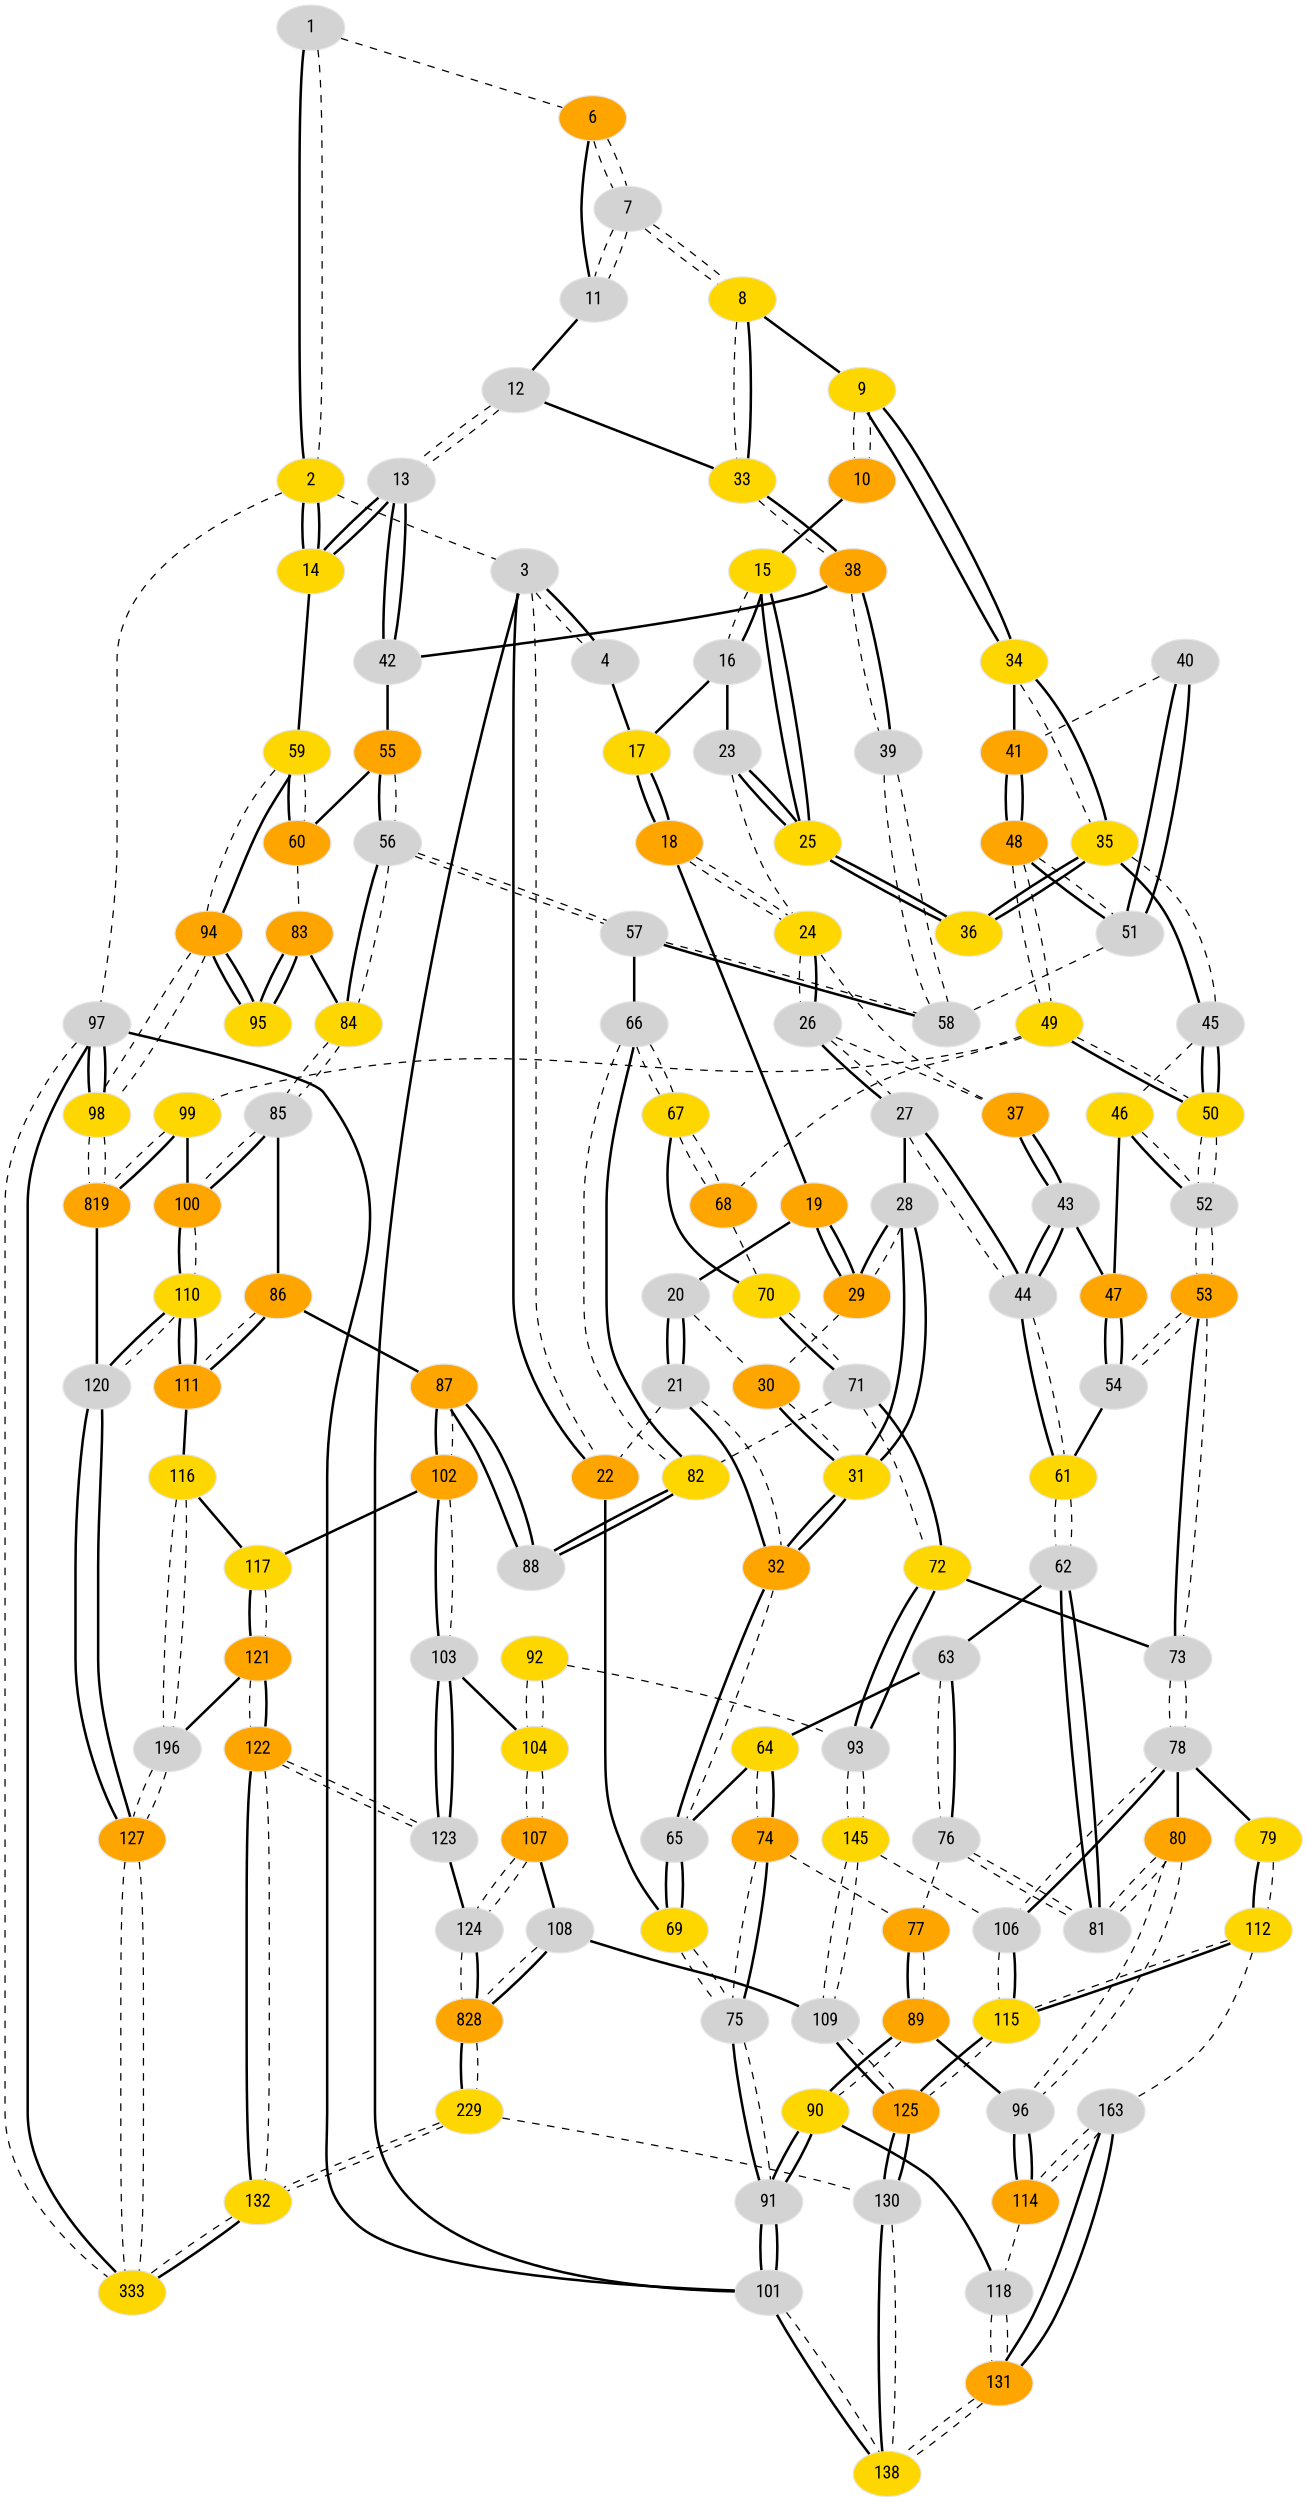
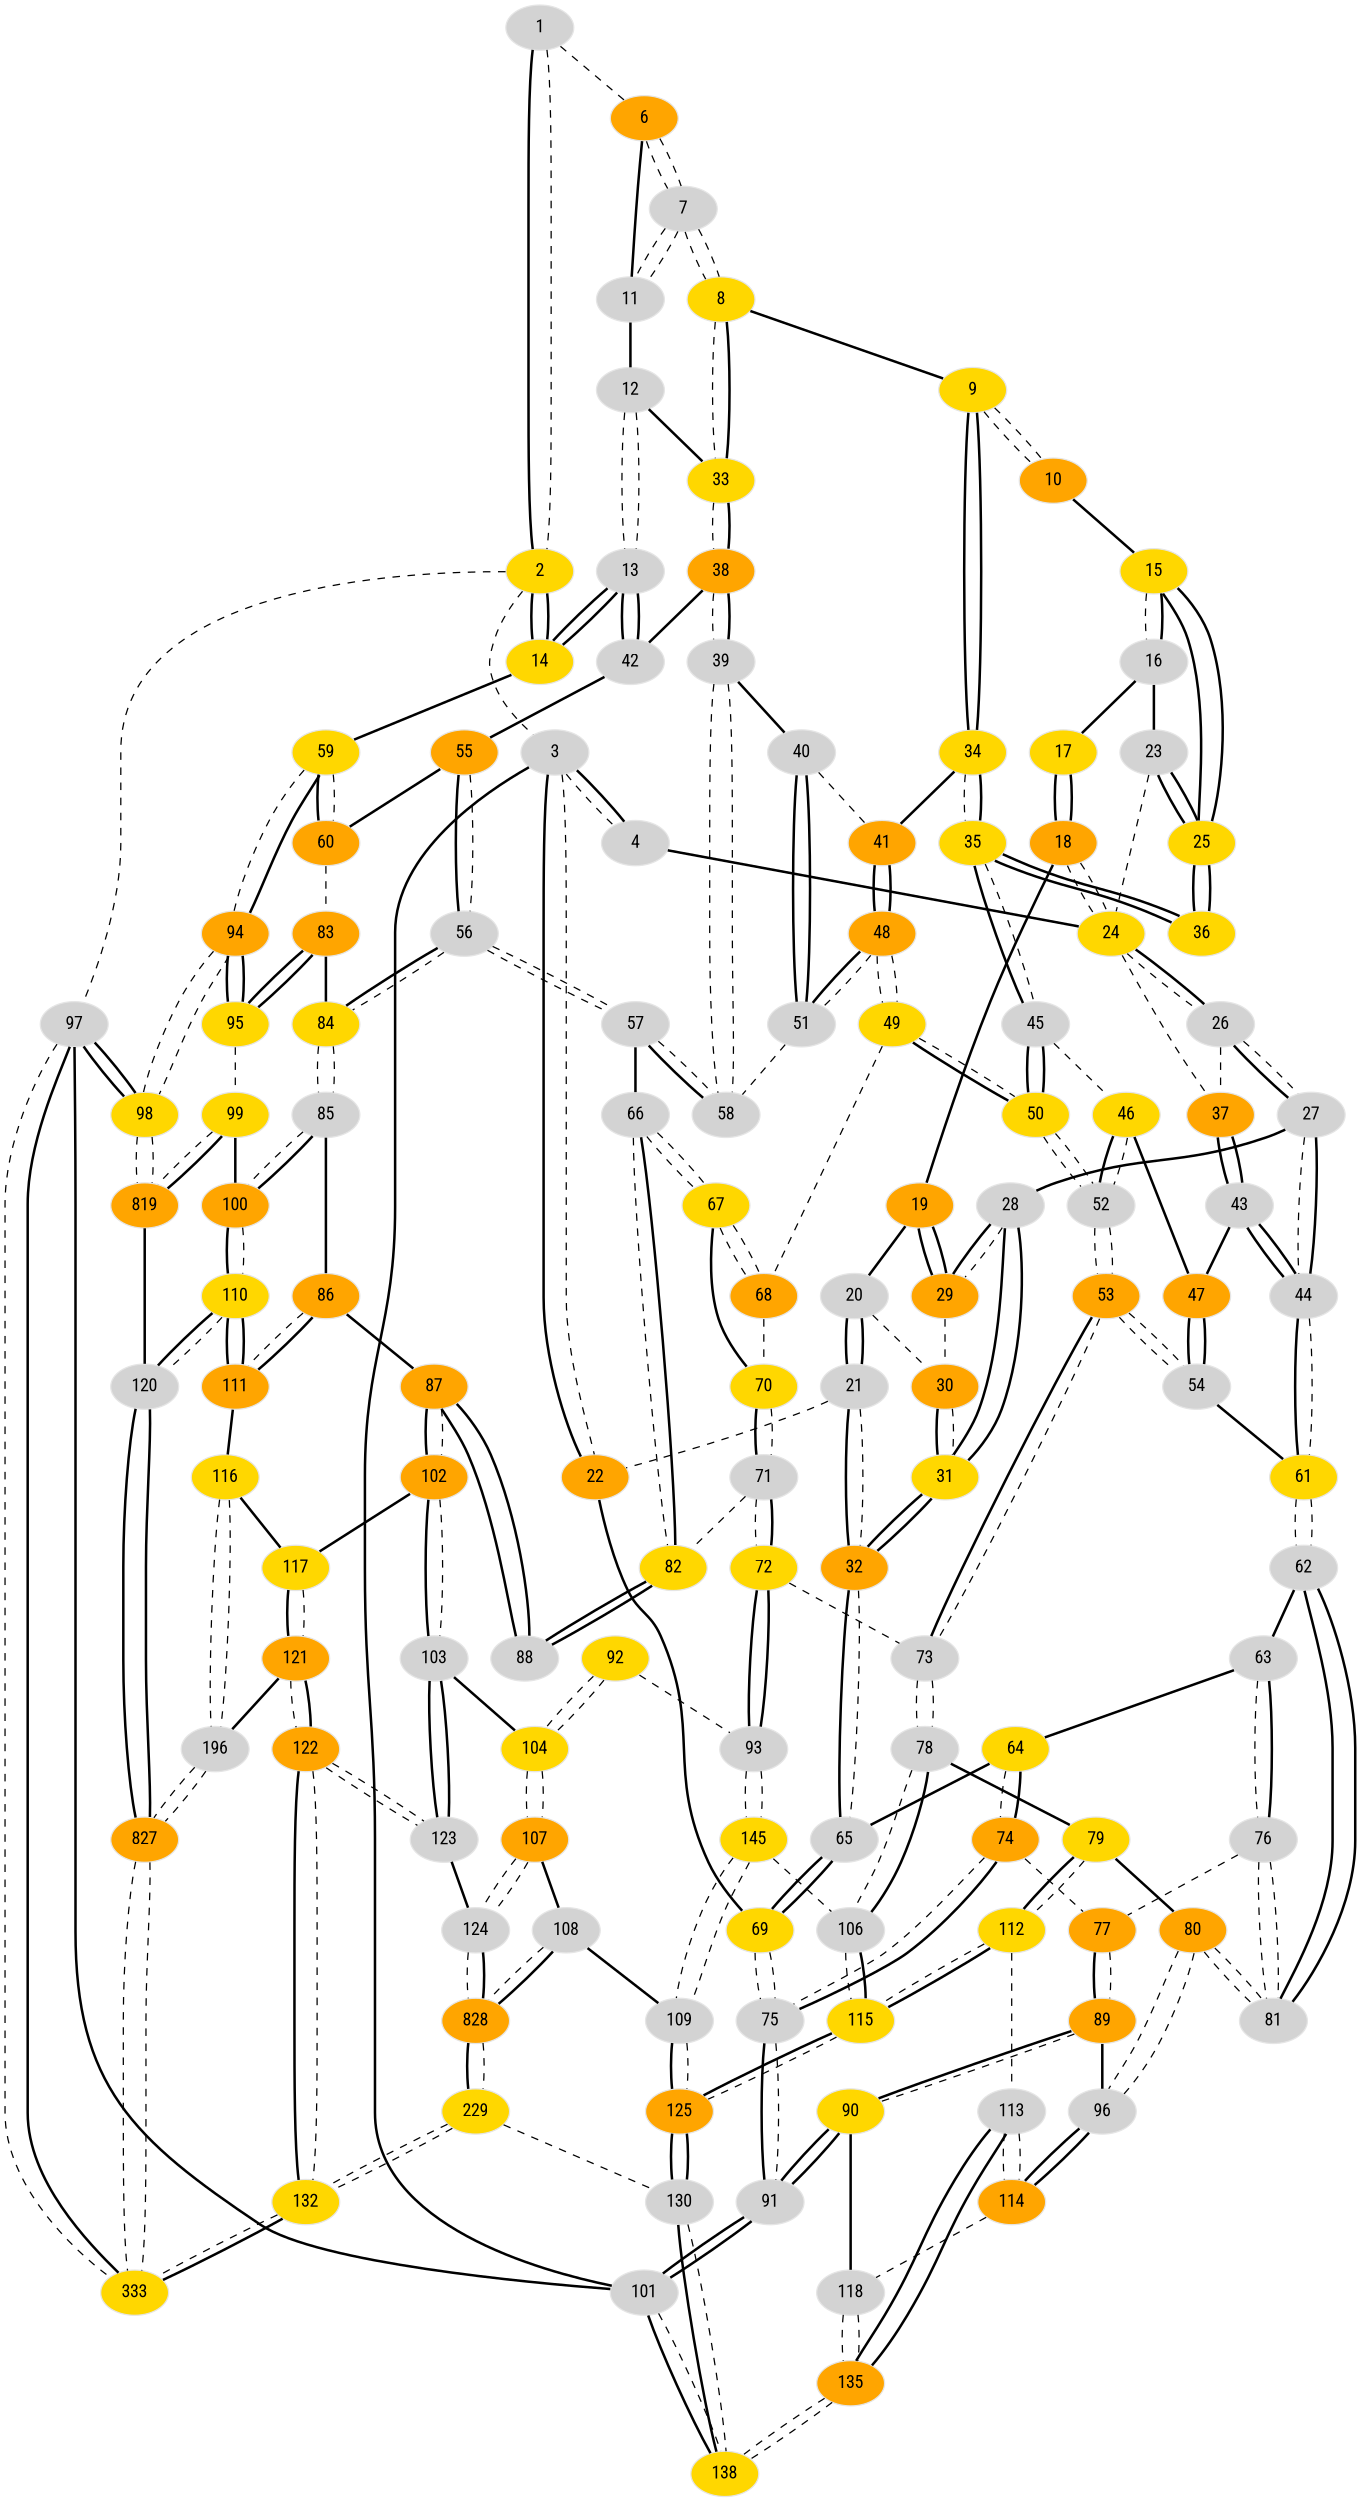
edge "4" -- "17": now "4" -- "24"
edge "39" -- "40": added
edge "49" -- "99": now "95" -- "99"
edge "72" -- "73": style bold -> dashed
edge "78" -- "80": now "79" -- "80"
node "127": label "127" -> "827"
node "163": label "163" -> "113"
node "131": label "131" -> "135"
